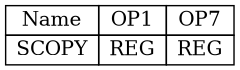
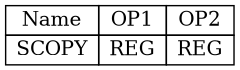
node "Name": text "OP7" -> "OP2"
